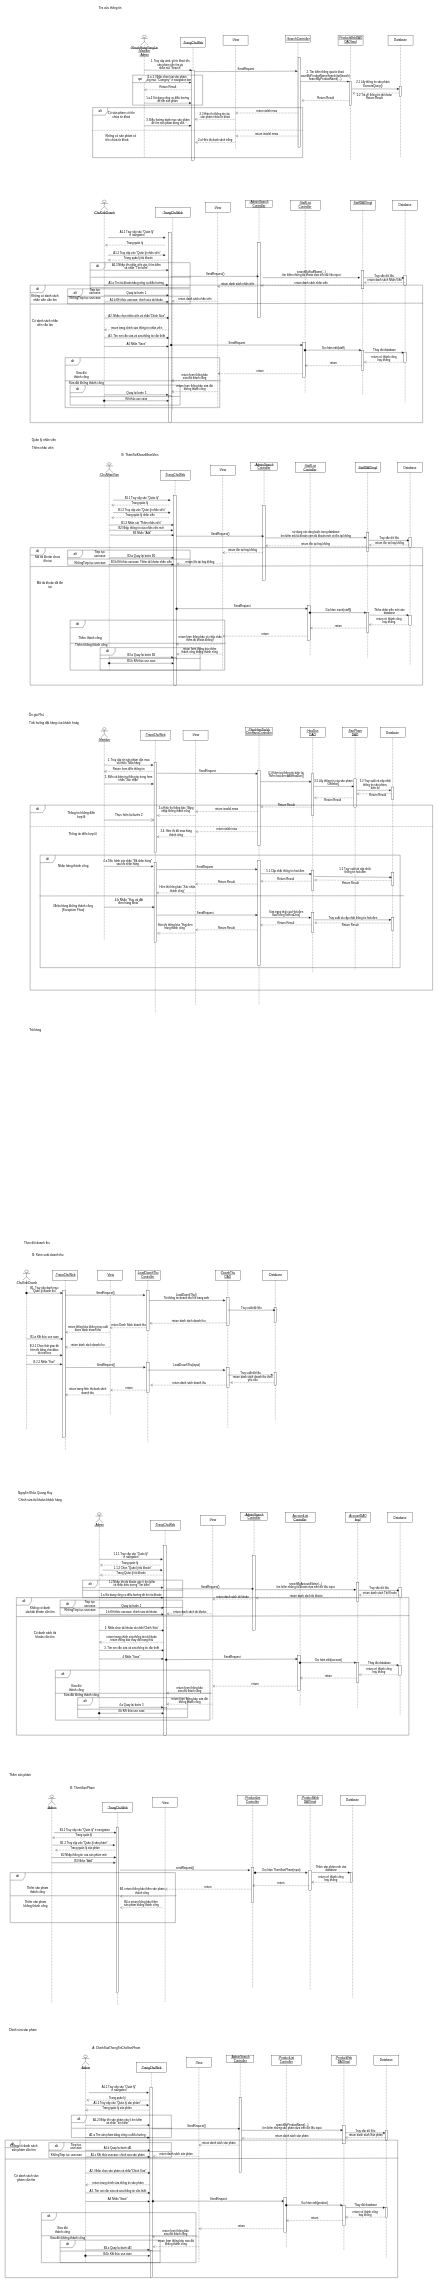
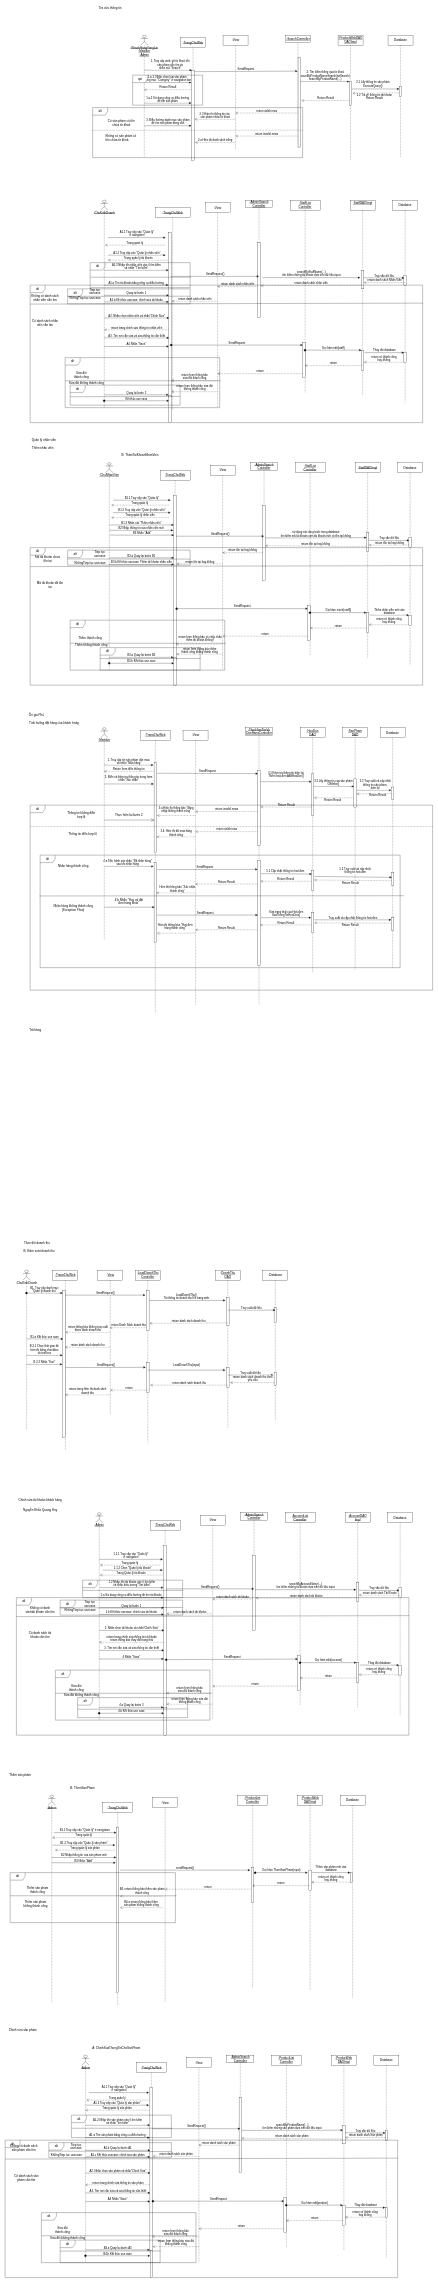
node "Có sản phẩm có tên chứa từ khoá": moved (121, 115) -> (121, 123)
node "B: Kiểm soát doanh thu": moved (48, 1255) -> (39, 1251)
node "Nguyễn Khắc Quang Huy": moved (35, 1493) -> (40, 1510)
node "Có danh sách tài khoản cần tìm": moved (45, 1635) -> (40, 1635)
